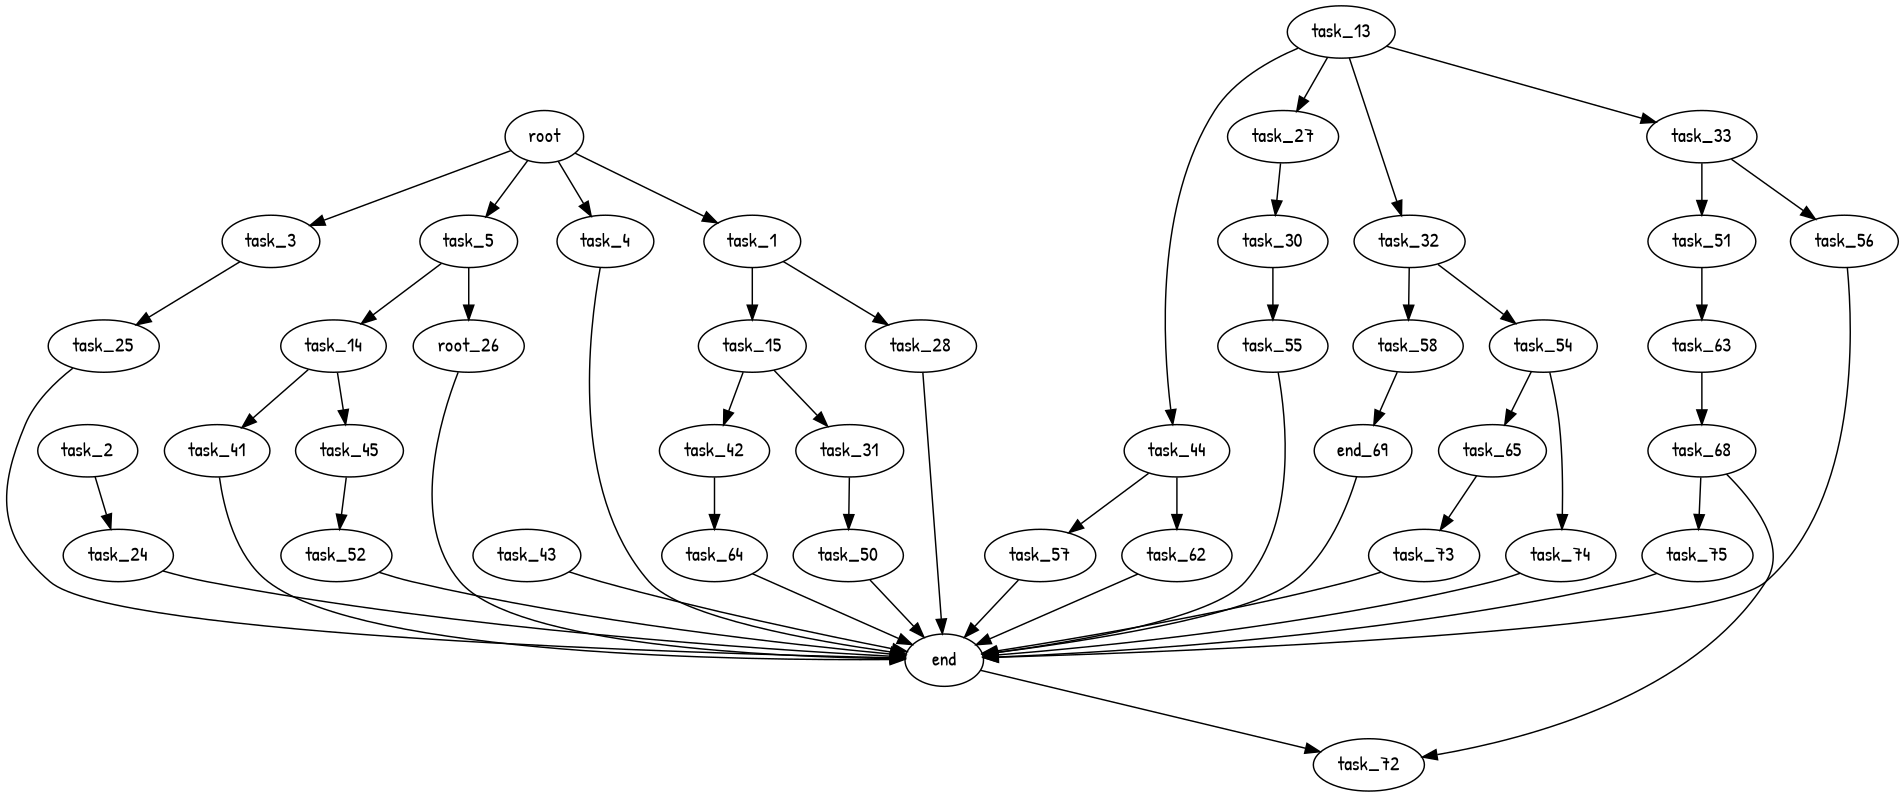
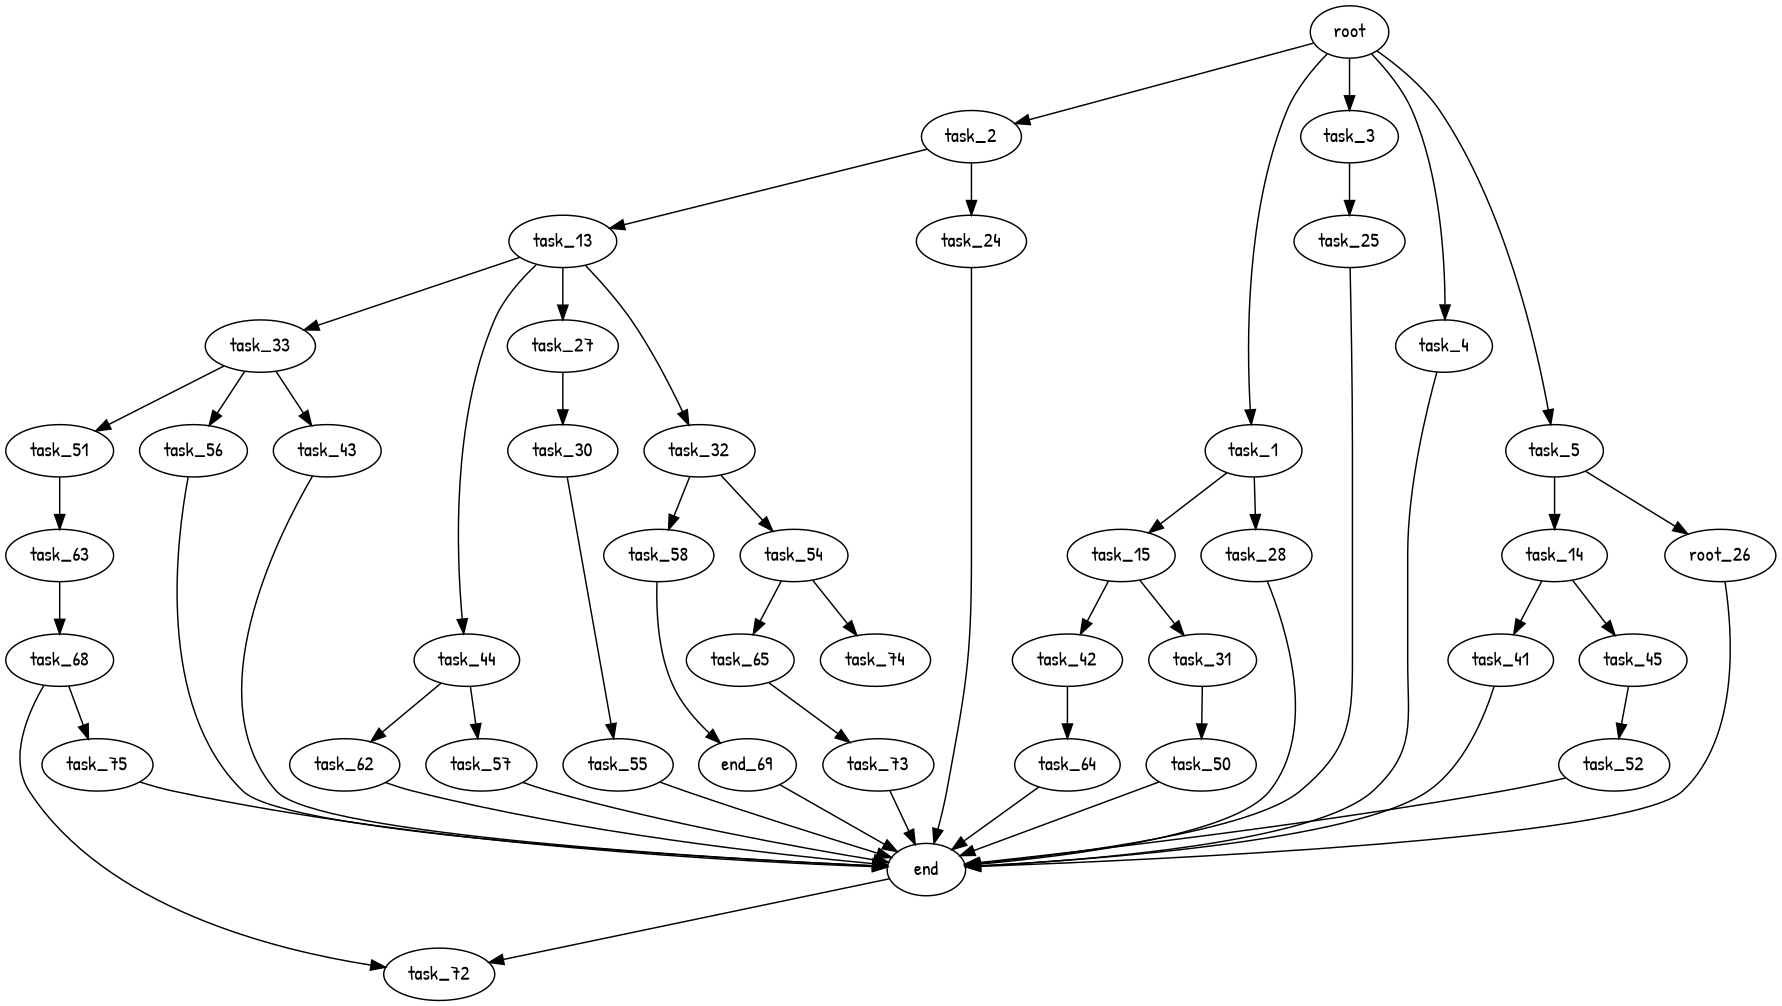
edge "root" -> "task_2": added
edge "task_2" -> "task_13": added
edge "task_33" -> "task_43": added
edge "task_74" -> "end": removed
